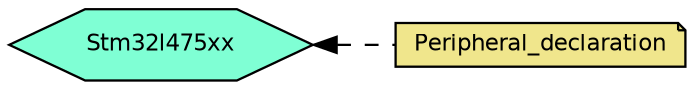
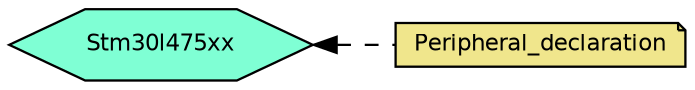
node "Stm32l475xx": label "Stm32l475xx" -> "Stm30l475xx"
